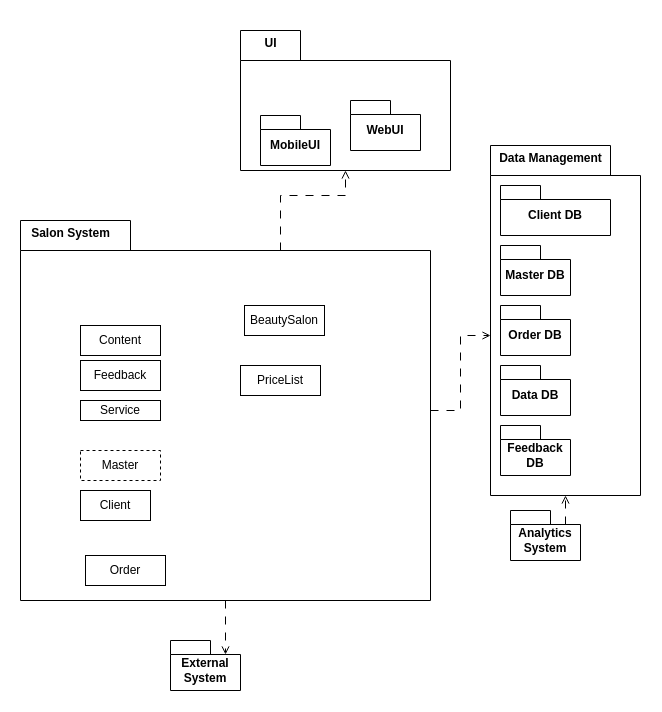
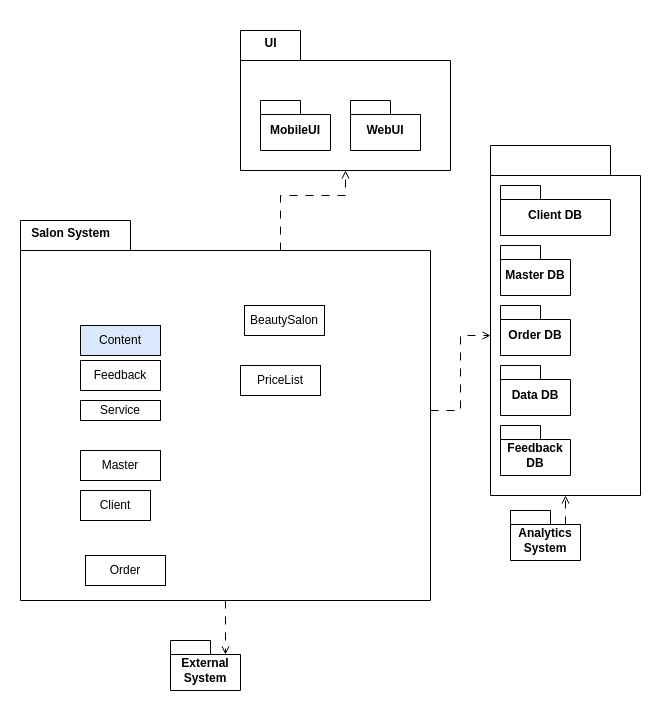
node "MobileUI": moved (296, 141) -> (296, 126)
node "Data Management": removed
node "Content": fillcolor #ffffff -> #dae8fc
node "Master": style dashed -> solid
